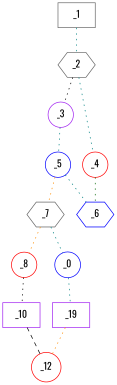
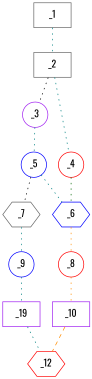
node "_2": shape hexagon -> box
edge "_5" -- "_7": color darkorange -> black
edge "_7" -- "_8": now "_6" -- "_8"
node "_0": label "_0" -> "_9"
edge "_8" -- "_10": color black -> darkorange
edge "_10" -- "_12": color black -> darkorange
edge "_19" -- "_12": color darkorange -> teal
node "_12": shape circle -> hexagon
